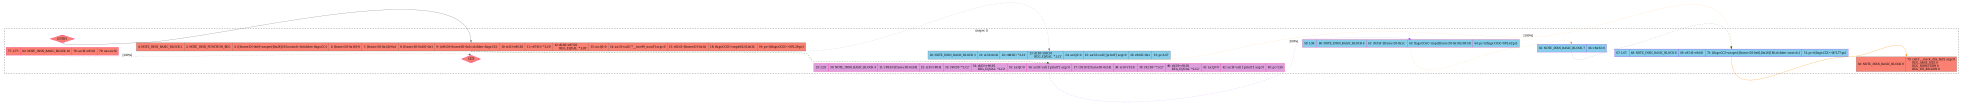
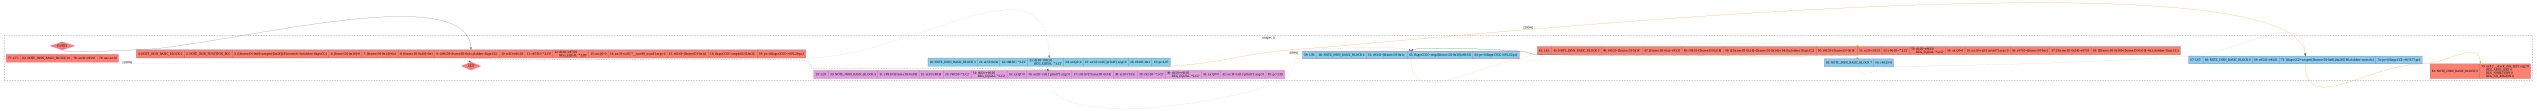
edge "20: NOTE_INSN_BASIC_BLOCK 3" -> "67: L67:": style dotted -> solid
node "62: L62:": added
